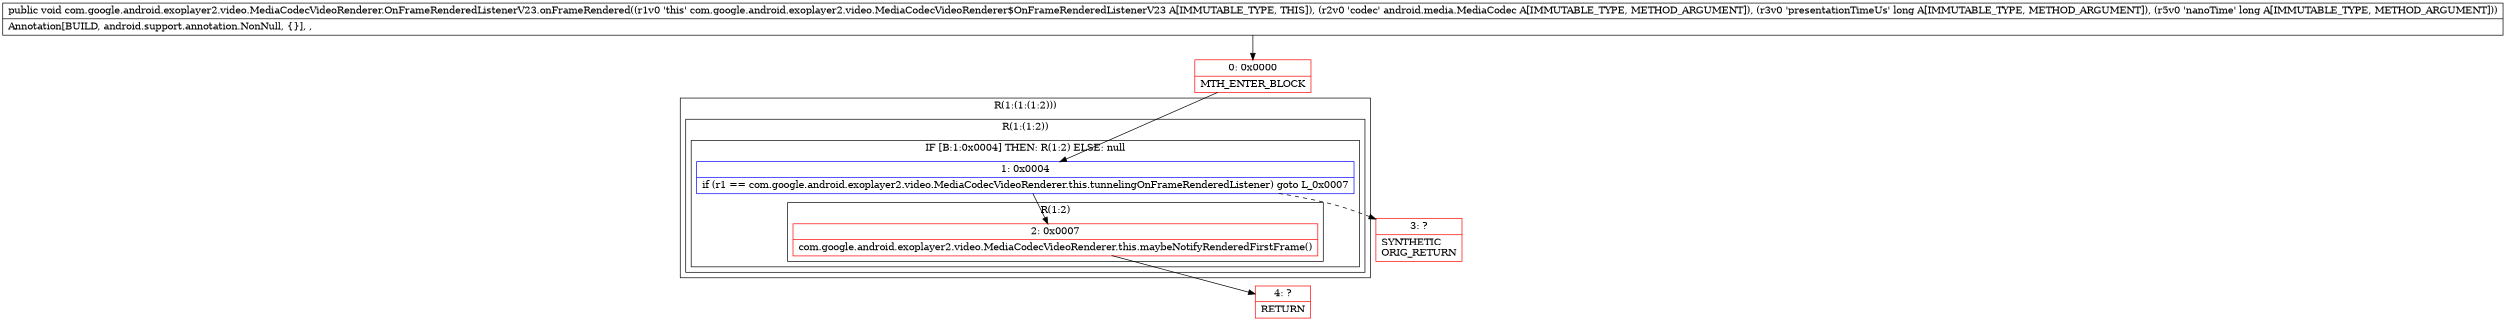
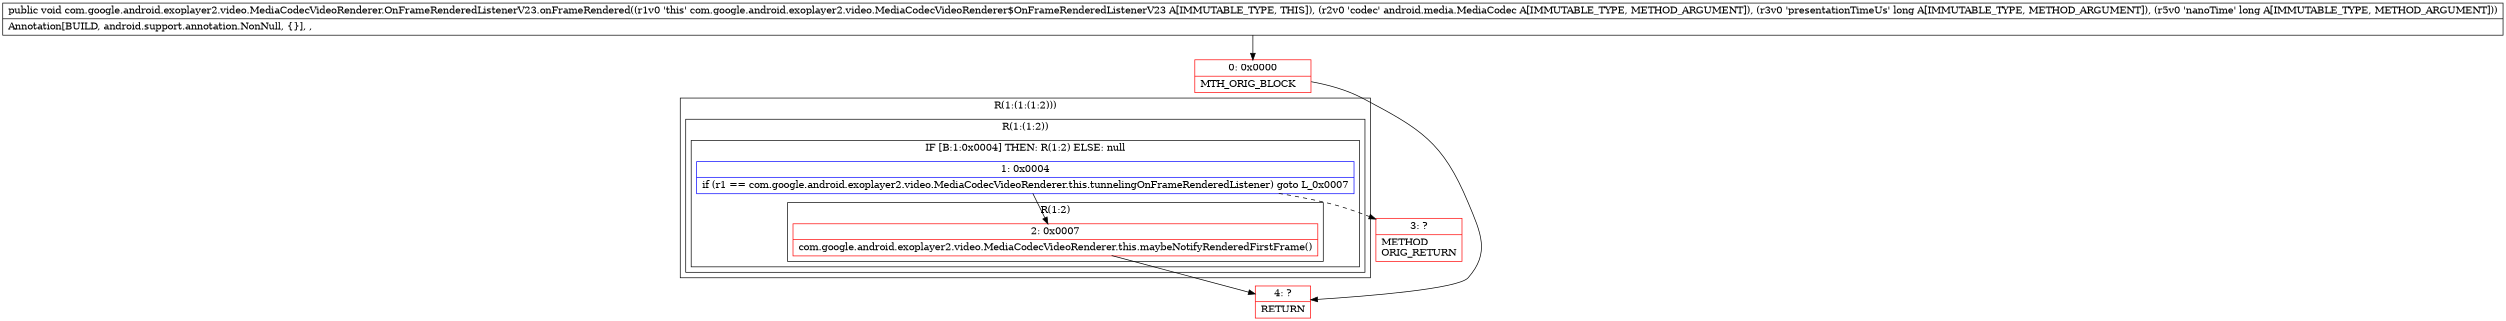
node "0: 0x0000": text "MTH_ENTER_BLOCK" -> "MTH_ORIG_BLOCK"
edge "0: 0x0000" -> "1: 0x0004": now "0: 0x0000" -> "4: ?"
node "3: ?": text "SYNTHETIC" -> "METHOD"
